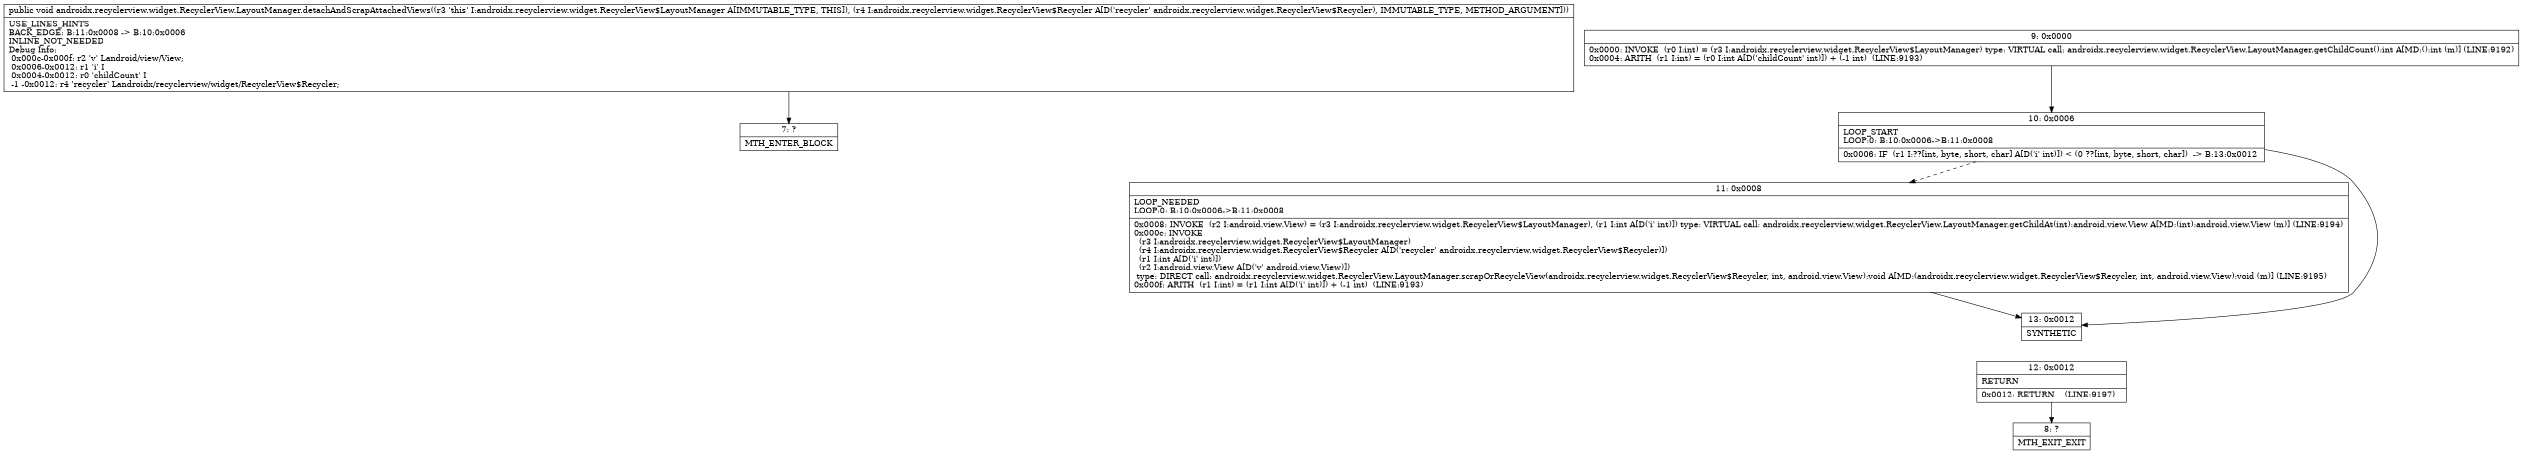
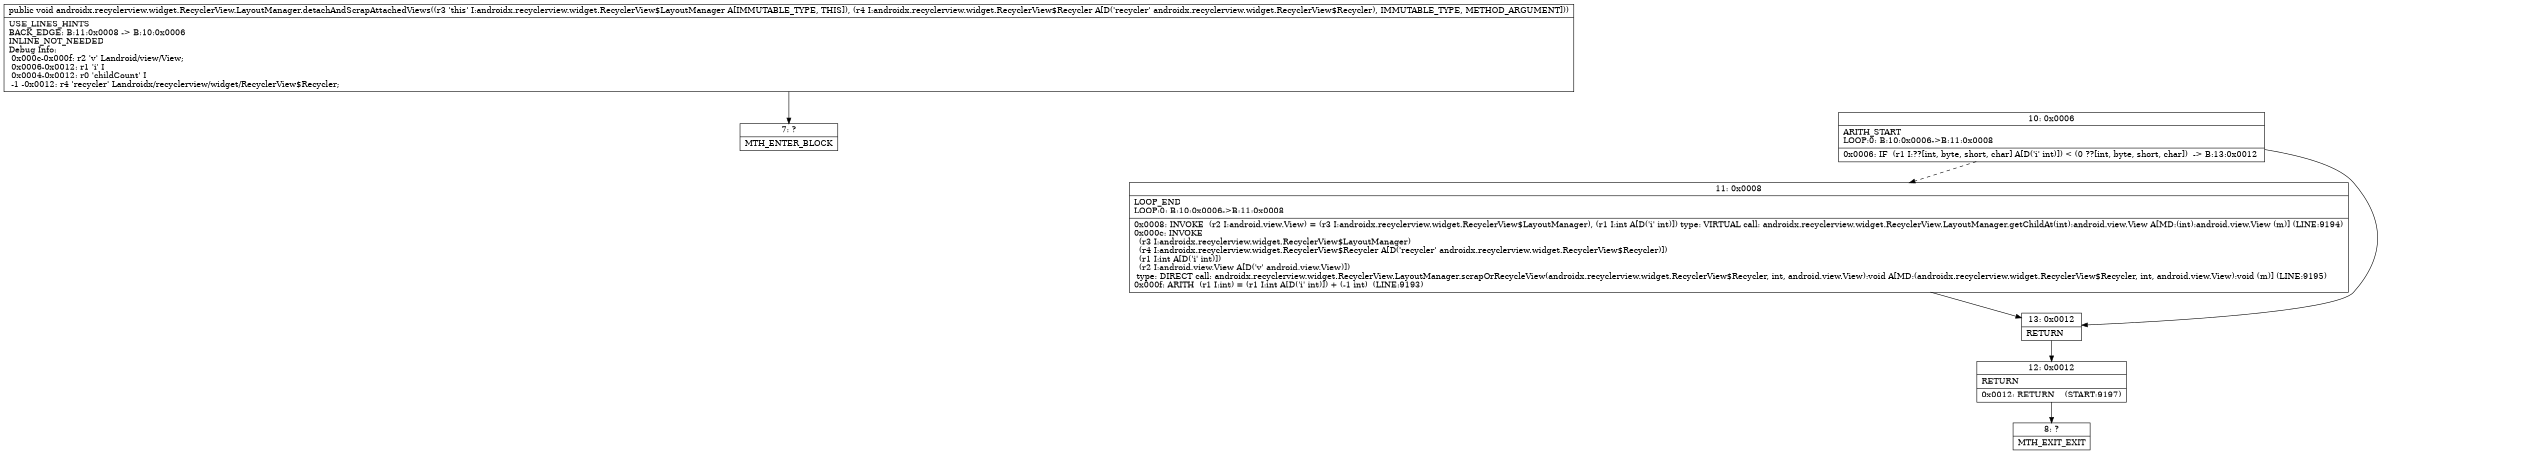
node "9: 0x0000": removed
node "10: 0x0006": text "LOOP_START" -> "ARITH_START"
node "11: 0x0008": text "LOOP_NEEDED" -> "LOOP_END"
node "13: 0x0012": text "SYNTHETIC" -> "RETURN"
edge "13: 0x0012" -> "12: 0x0012": added
node "12: 0x0012": text "0x0012: RETURN    (LINE:9197)" -> "0x0012: RETURN    (START:9197)"
